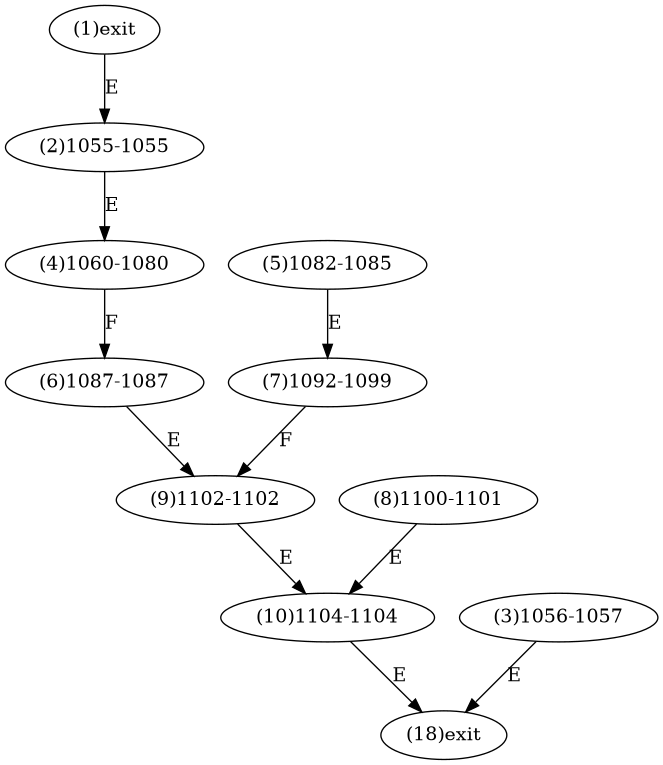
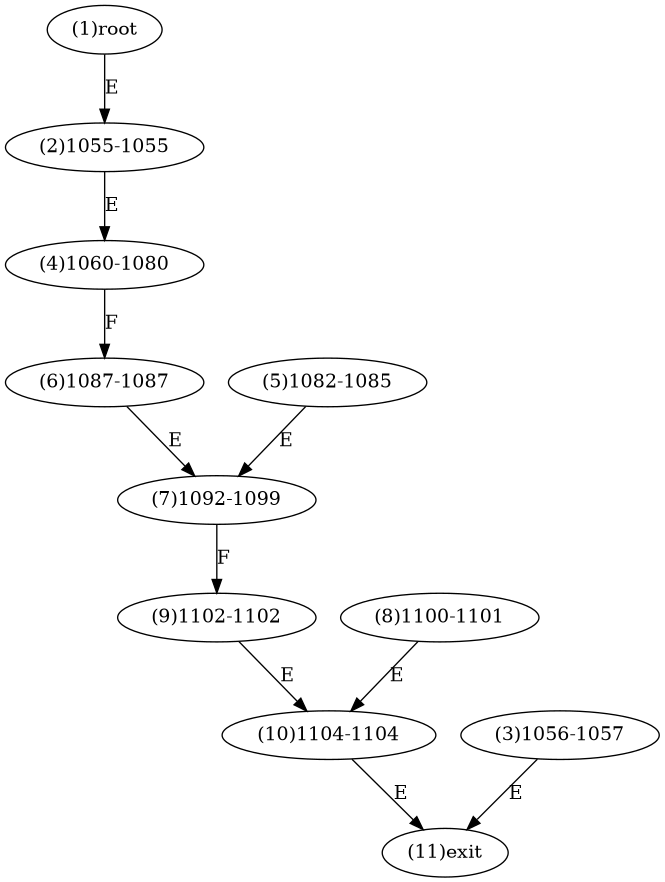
node "(1)exit": label "(1)exit" -> "(1)root"
edge "(6)1087-1087" -> "(9)1102-1102": now "(6)1087-1087" -> "(7)1092-1099"
node "(18)exit": label "(18)exit" -> "(11)exit"
